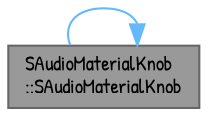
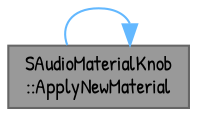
node "SAudioMaterialKnob ::SAudioMaterialKnob": label "SAudioMaterialKnob ::SAudioMaterialKnob" -> "SAudioMaterialKnob ::ApplyNewMaterial"
